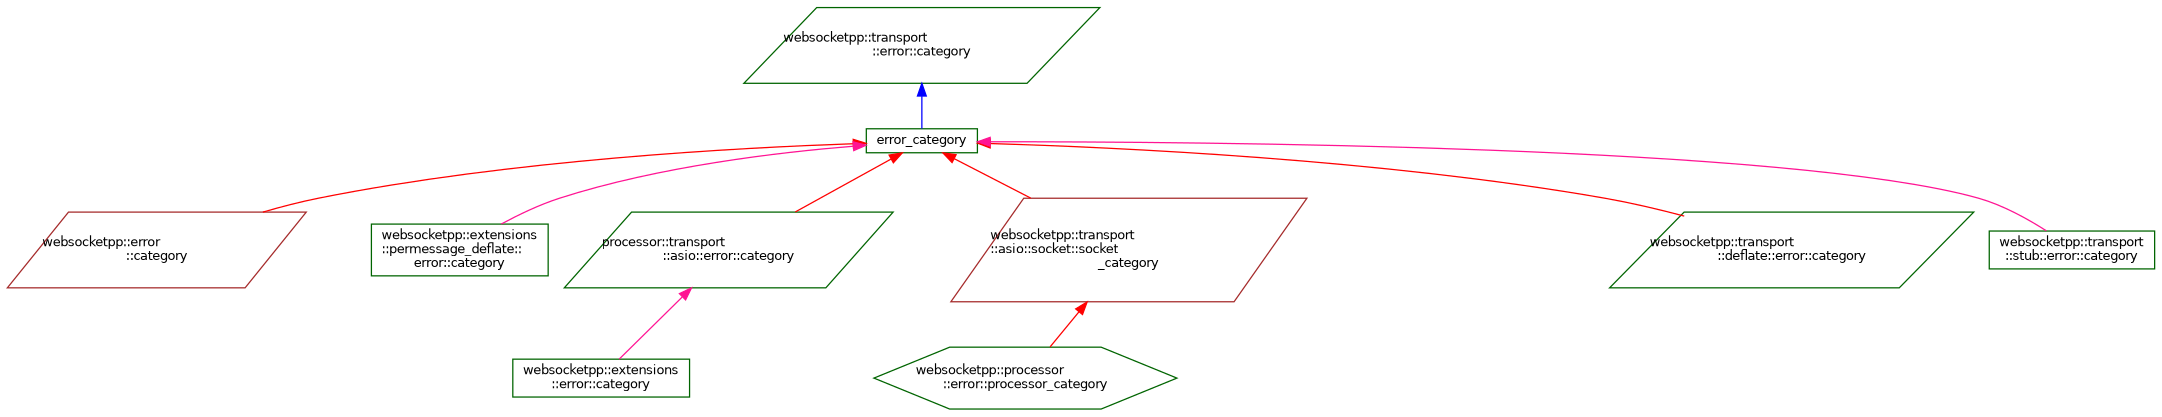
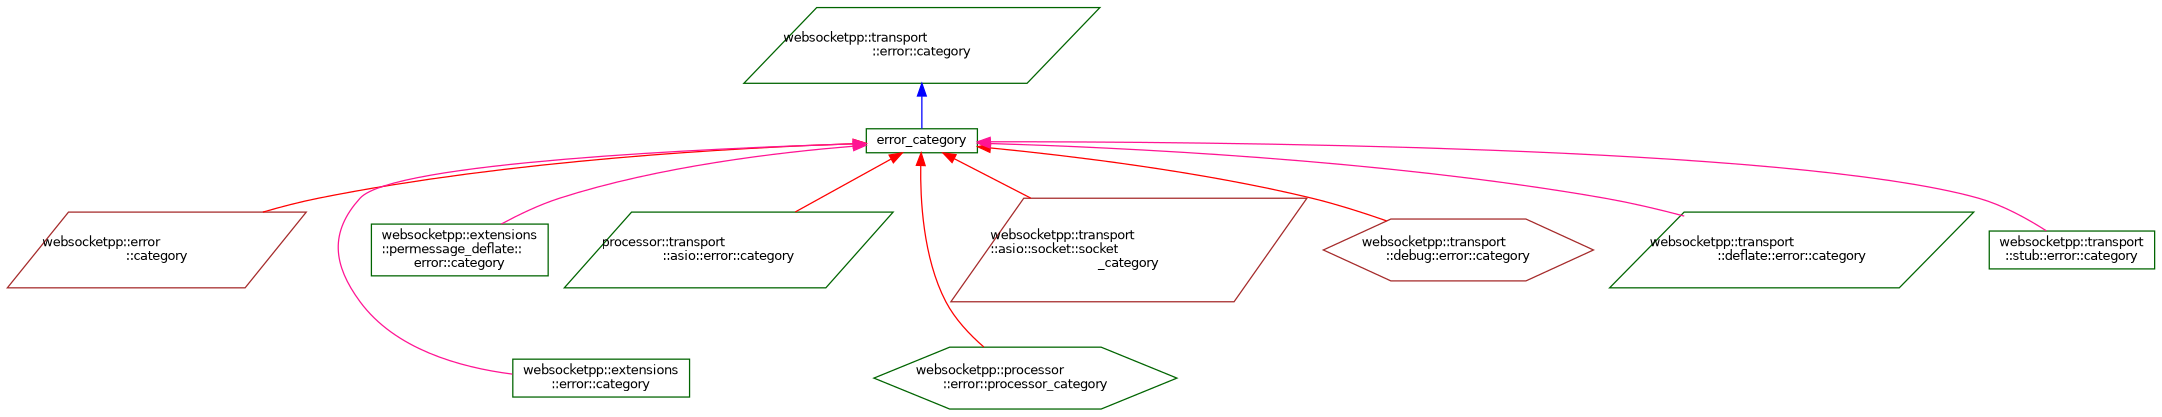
edge "websocketpp::transport ::deflate::error::category" -> "error_category": color red -> deeppink
node "websocketpp::transport ::debug::error::category": added
edge "websocketpp::extensions ::error::category" -> "processor::transport ::asio::error::category": now "websocketpp::extensions ::error::category" -> "error_category"
edge "websocketpp::processor ::error::processor_category" -> "websocketpp::transport ::asio::socket::socket _category": now "websocketpp::processor ::error::processor_category" -> "error_category"
